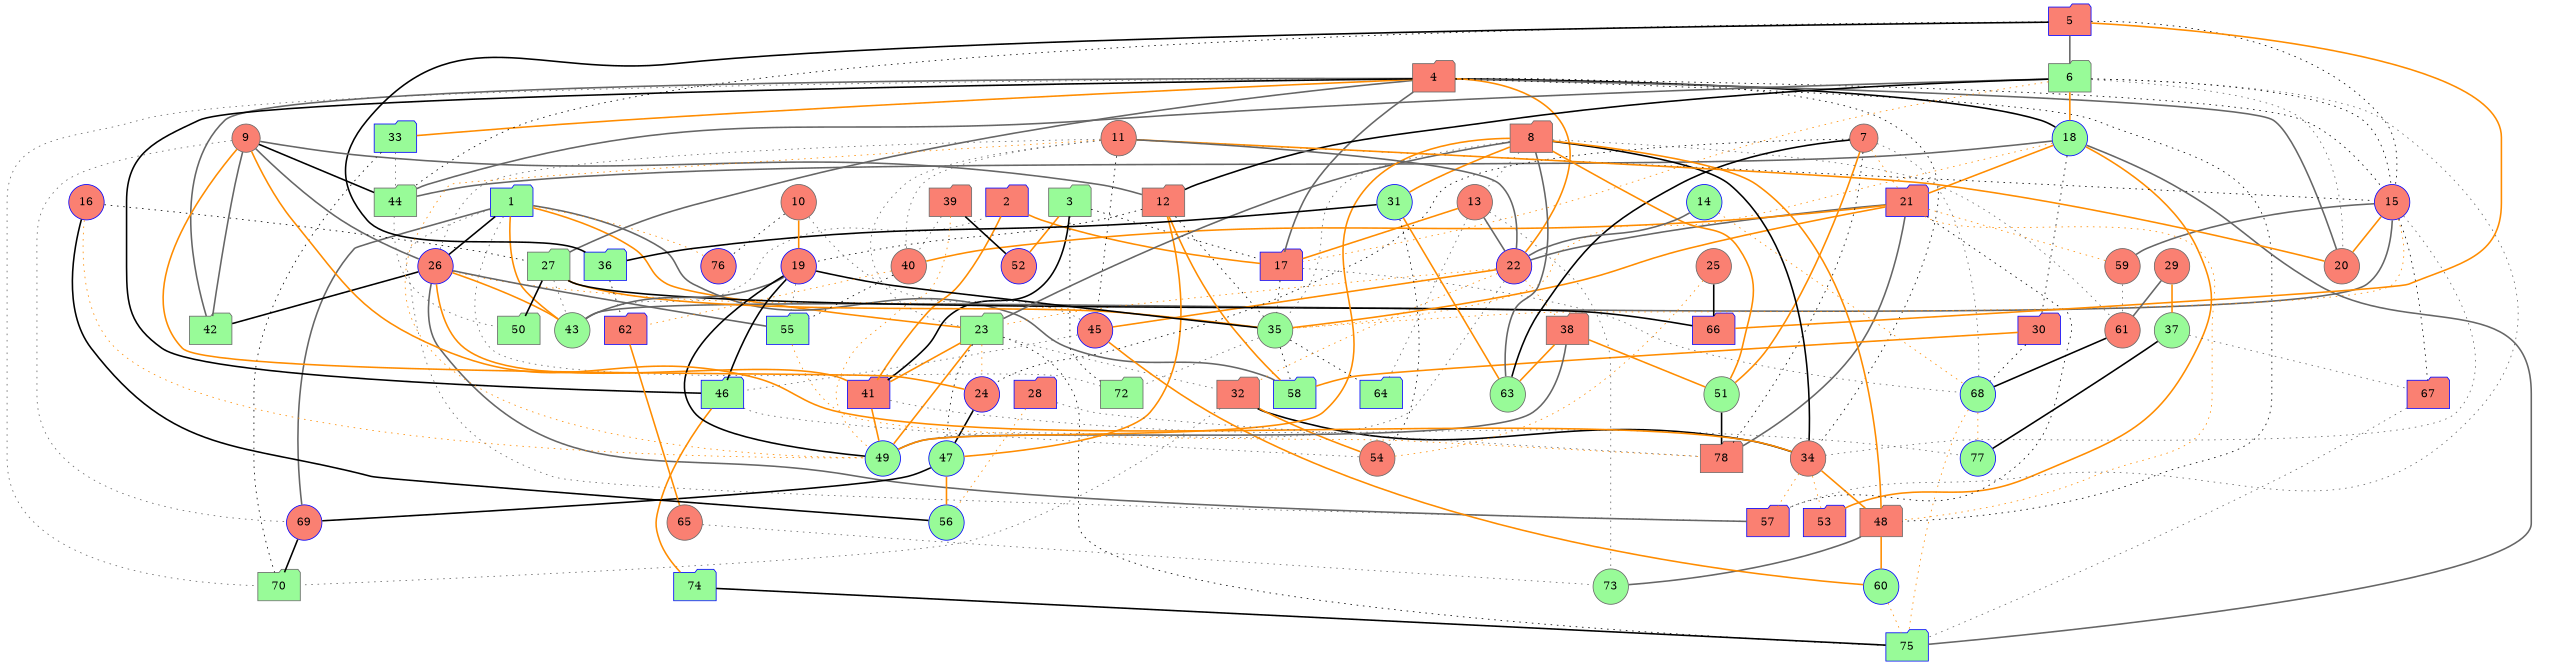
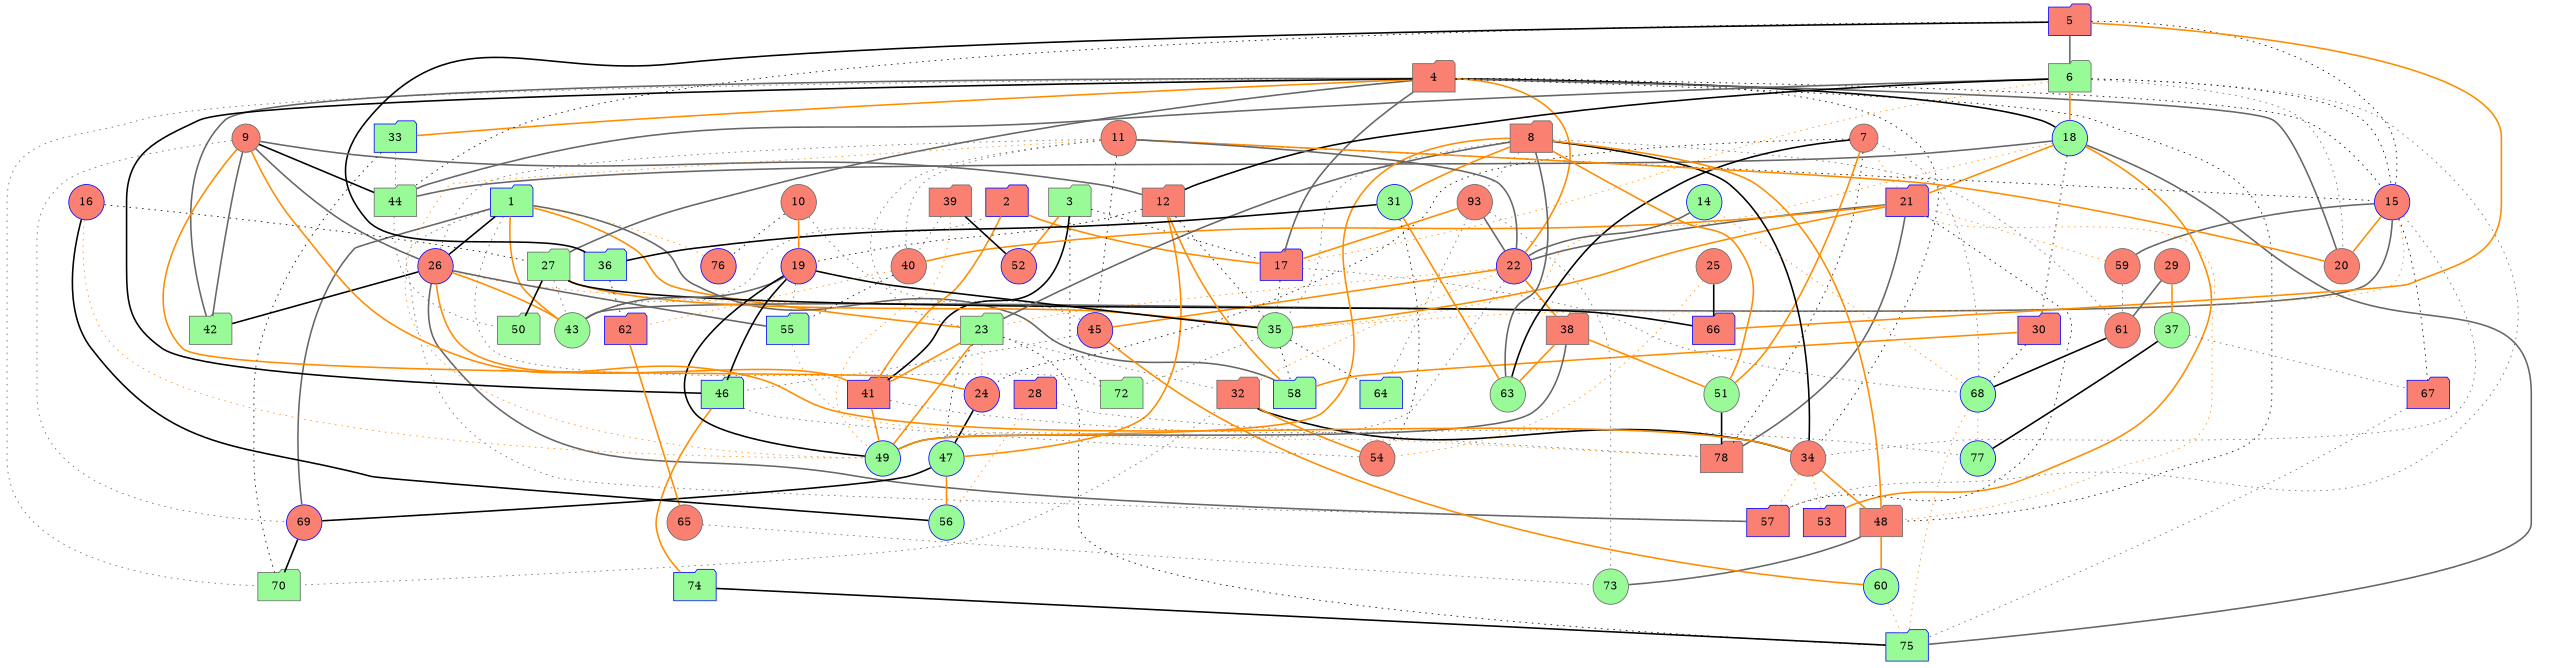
node "13": label "13" -> "93"
edge "22" -- "38": style dotted -> bold
